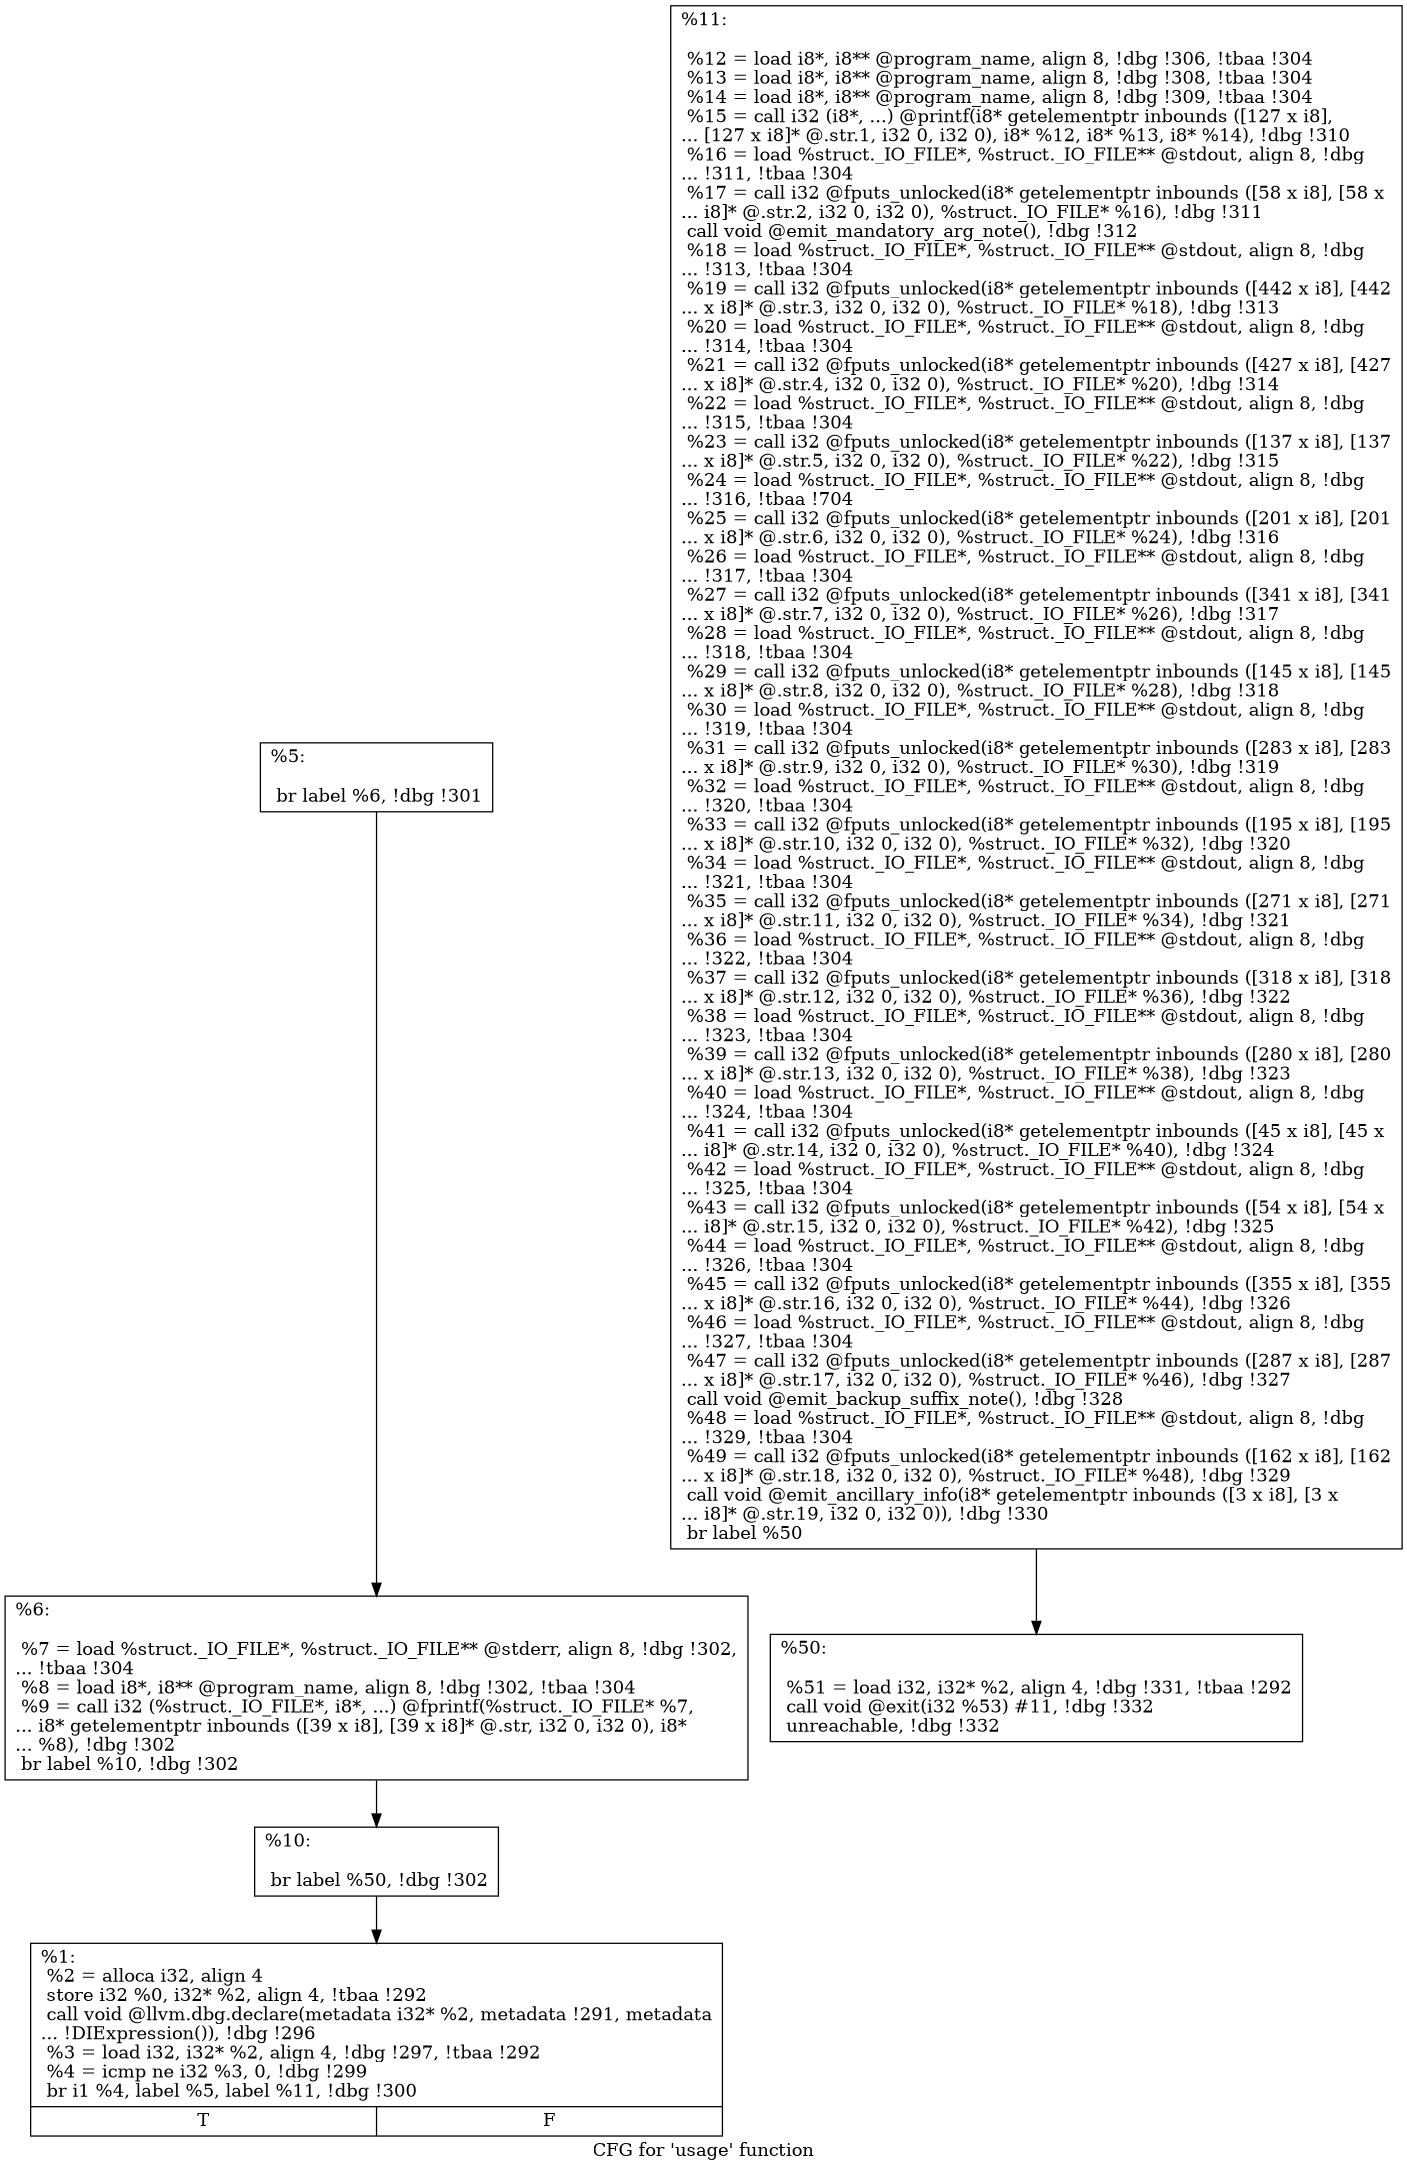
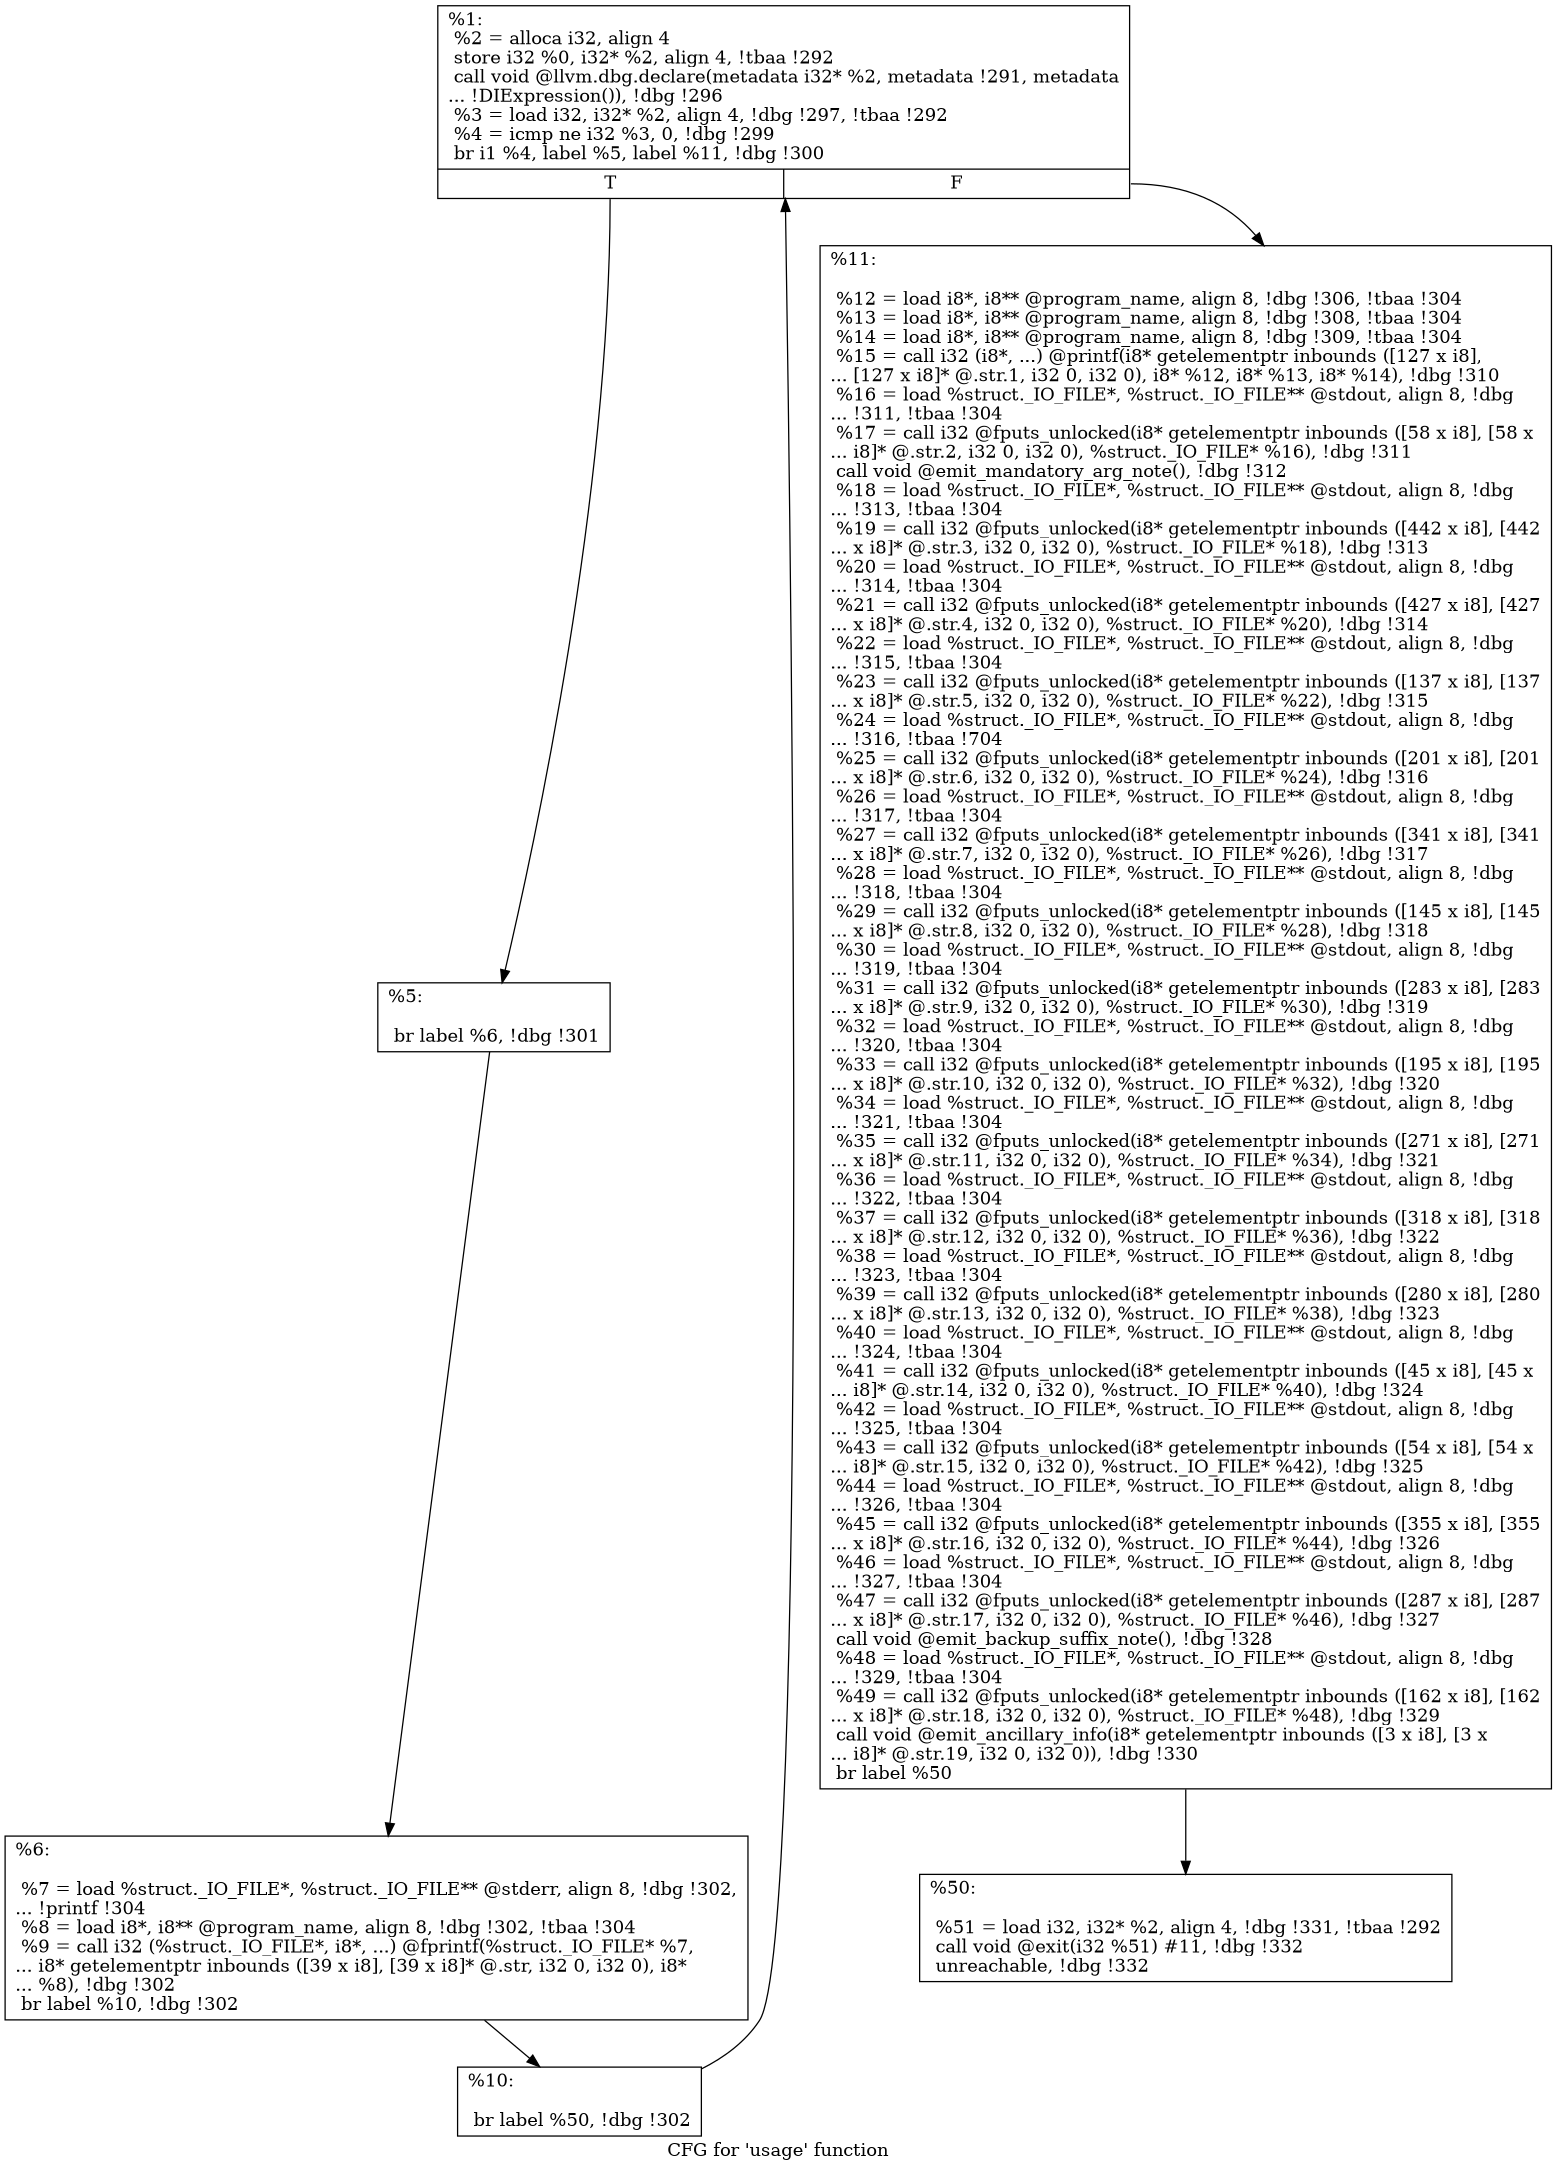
edge "%1:" -> "%11:": added
edge "%1:" -> "%5:": added
node "%6:": text "... !tbaa !304" -> "... !printf !304"
node "%50:": text "call void @exit(i32 %53) #11, !dbg !332" -> "call void @exit(i32 %51) #11, !dbg !332"
